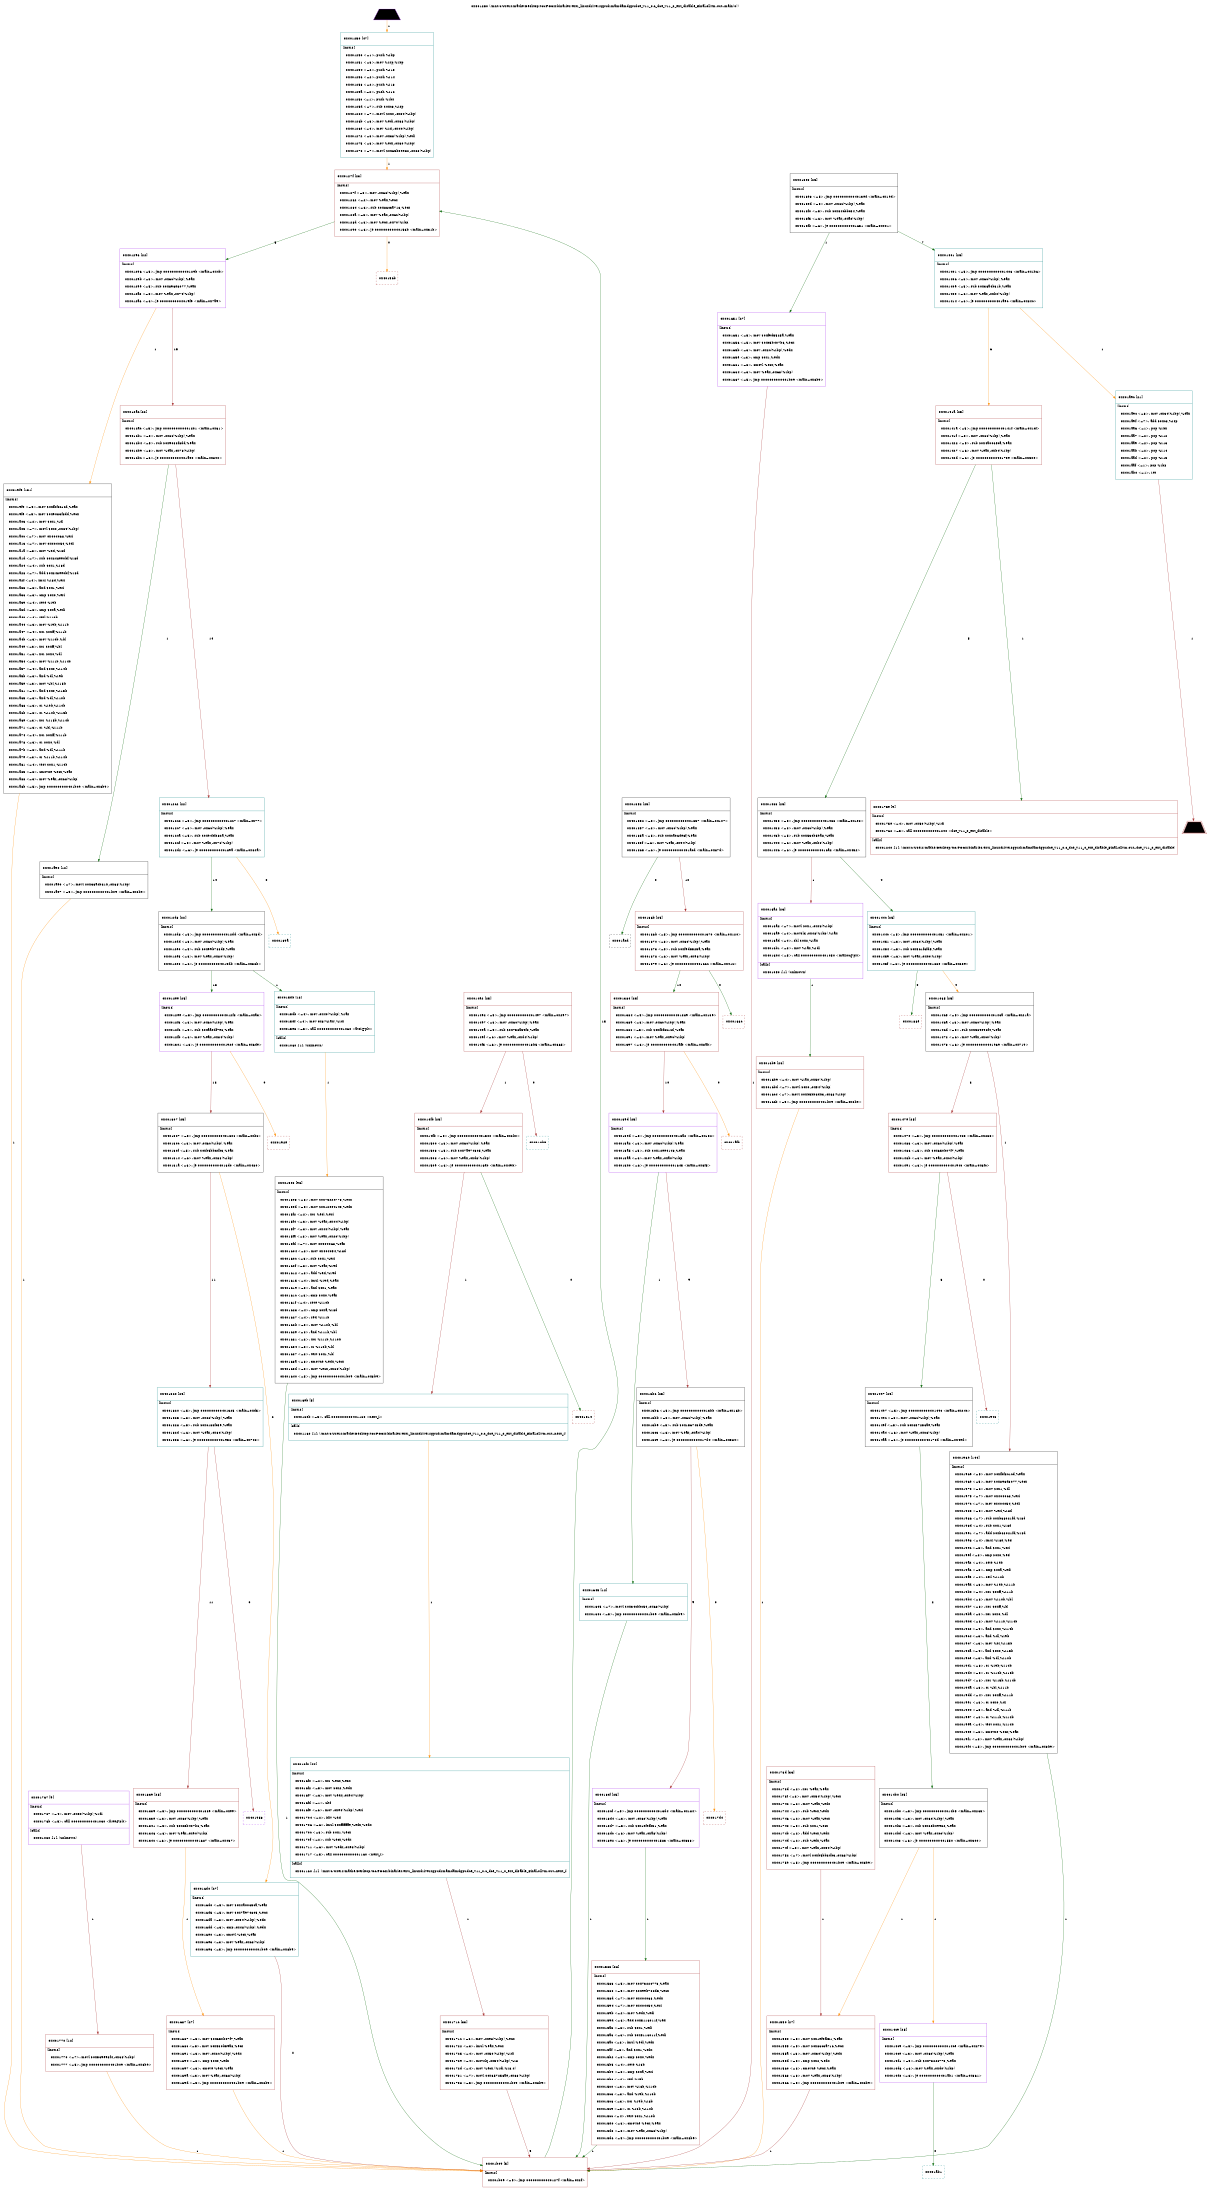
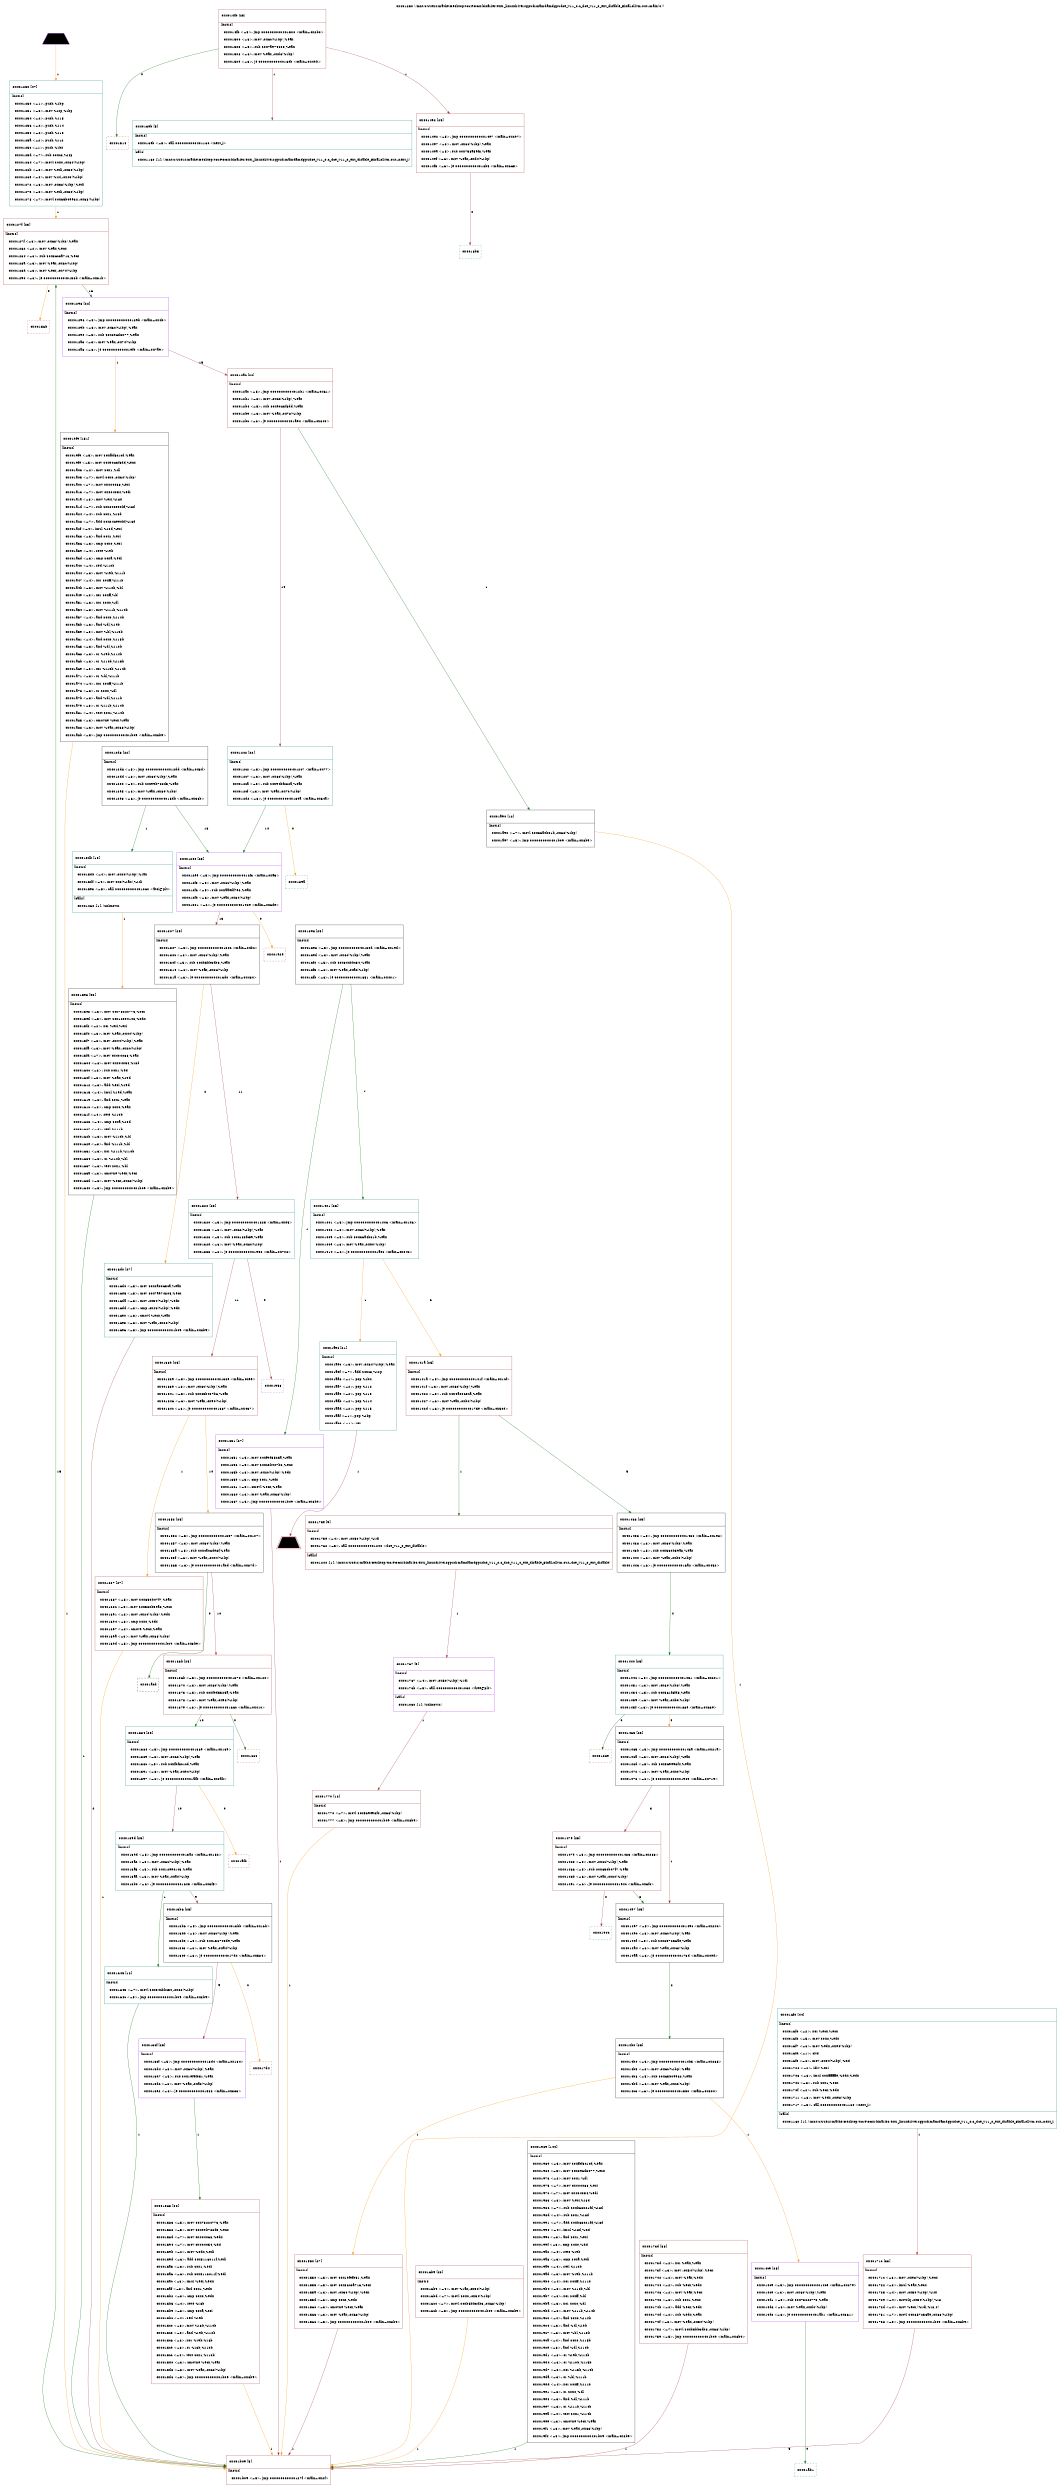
edge "0x40127f [23]" -> "0x401296 [22]": label " 5" -> " 16"
edge "0x4012c2 [22]" -> "0x4012d8 [22]": now "0x4012c2 [22]" -> "0x4012ee [25]"
node "0x4016a2 [23]": removed
node "0x401384 [25]": color brown -> teal
edge "0x4014e2 [25]" -> "0x4014fb [25]": reversed
node "0x40139d [25]": color purple -> teal
edge "0x401465 [25]" -> "0x401969 [144]": now "0x401465 [25]" -> "0x401497 [25]"
edge "0x401339 [25]" -> "0x401352 [25]": added, label "10"
edge "0x4016eb [5]" -> "0x4016f0 [44]": removed, label "1"
edge "0x40175e [9]" -> "0x401767 [9]": added, label "1"
edge "0x40173d [33]" -> "0x401550 [27]": now "0x40173d [33]" -> "0x401b09 [5]"
edge "0x401583 [88]" -> "0x401b09 [5]": color darkgreen -> darkorange
